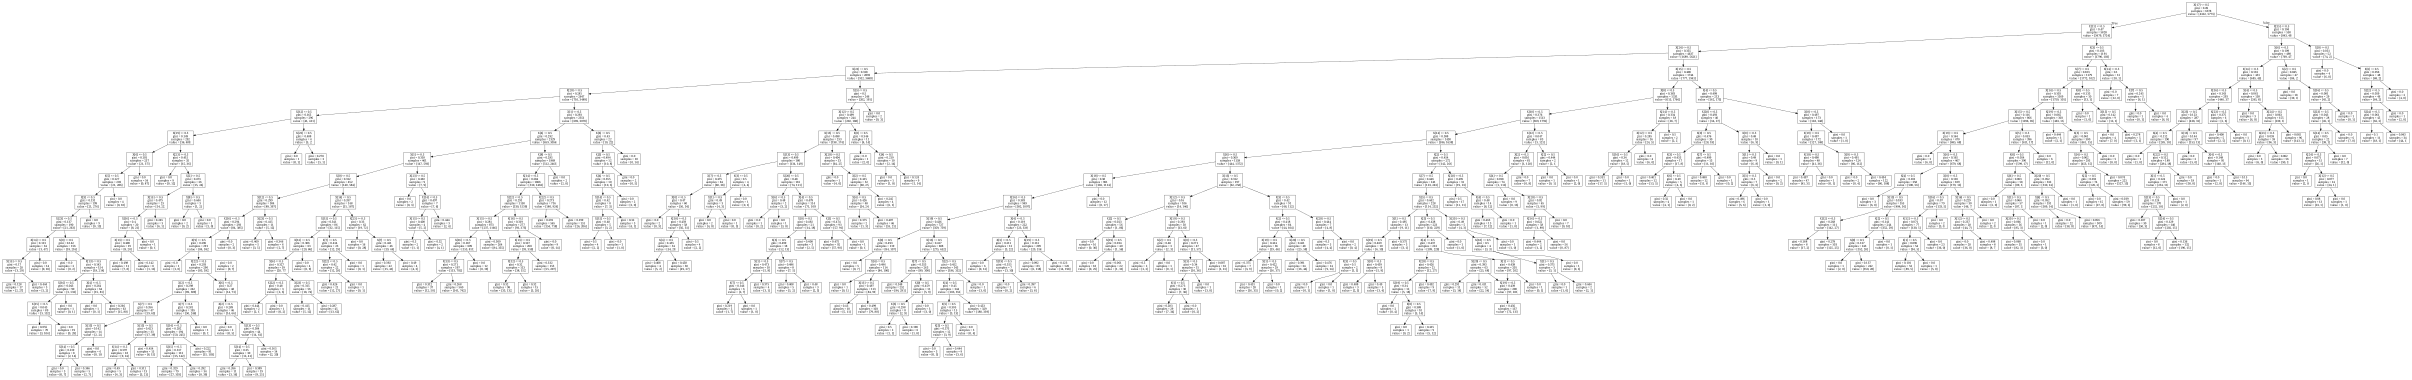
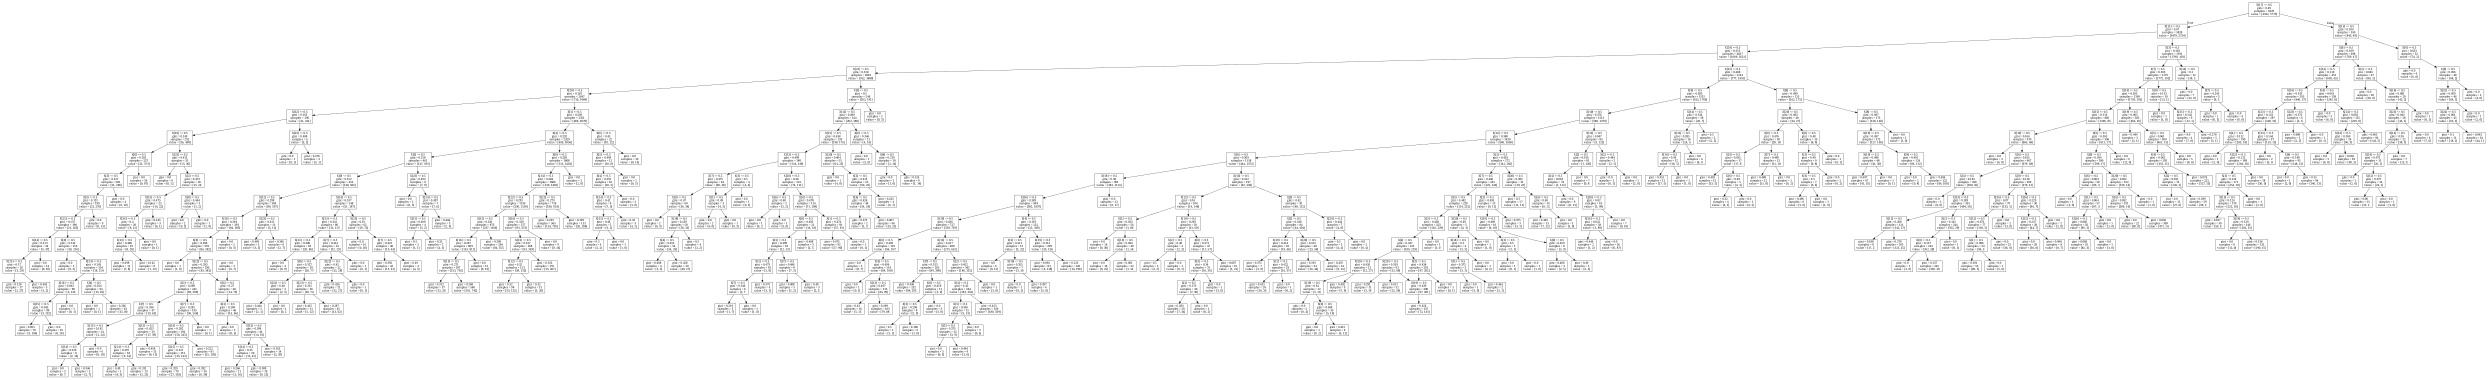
edge "X[5] <= 0.5 gini = 0.442 samples = 228 value = [114, 232]" -> "X[1] <= 0.5 gini = 0.495 samples = 13 value = [9, 11]": now "X[7] <= 0.5 gini = 0.446 samples = 241 value = [123, 243]" -> "X[1] <= 0.5 gini = 0.495 samples = 13 value = [9, 11]"
edge "X[12] <= 0.5 gini = 0.306 samples = 63 value = [20, 86]" -> "X[6] <= 0.5 gini = 0.327 samples = 59 value = [20, 77]": now "X[7] <= 0.5 gini = 0.414 samples = 23 value = [12, 29]" -> "X[6] <= 0.5 gini = 0.327 samples = 59 value = [20, 77]"
